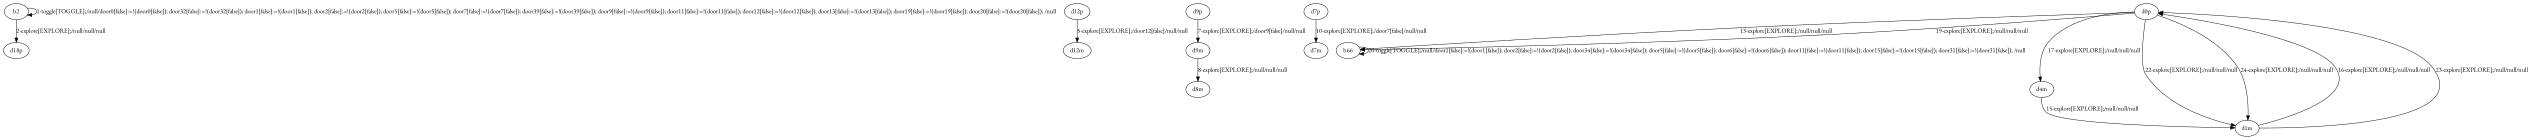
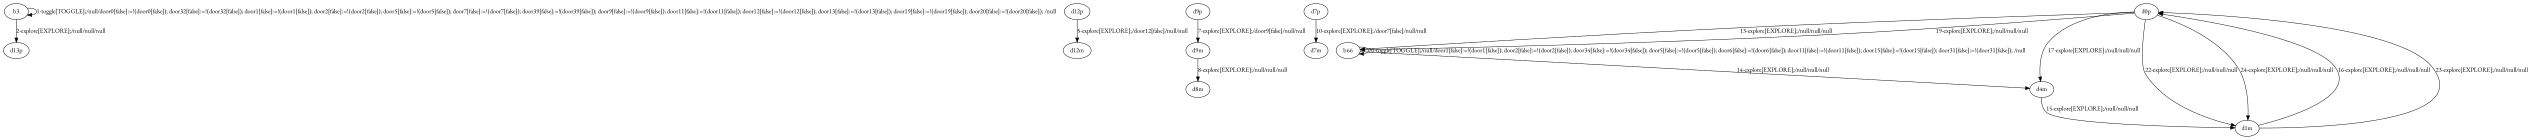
node "b2": label "b2" -> "b3"
node "d18p": label "d18p" -> "d13p"
edge "b66" -> "d4m": added, label "14-explore[EXPLORE];/null/null/null"
